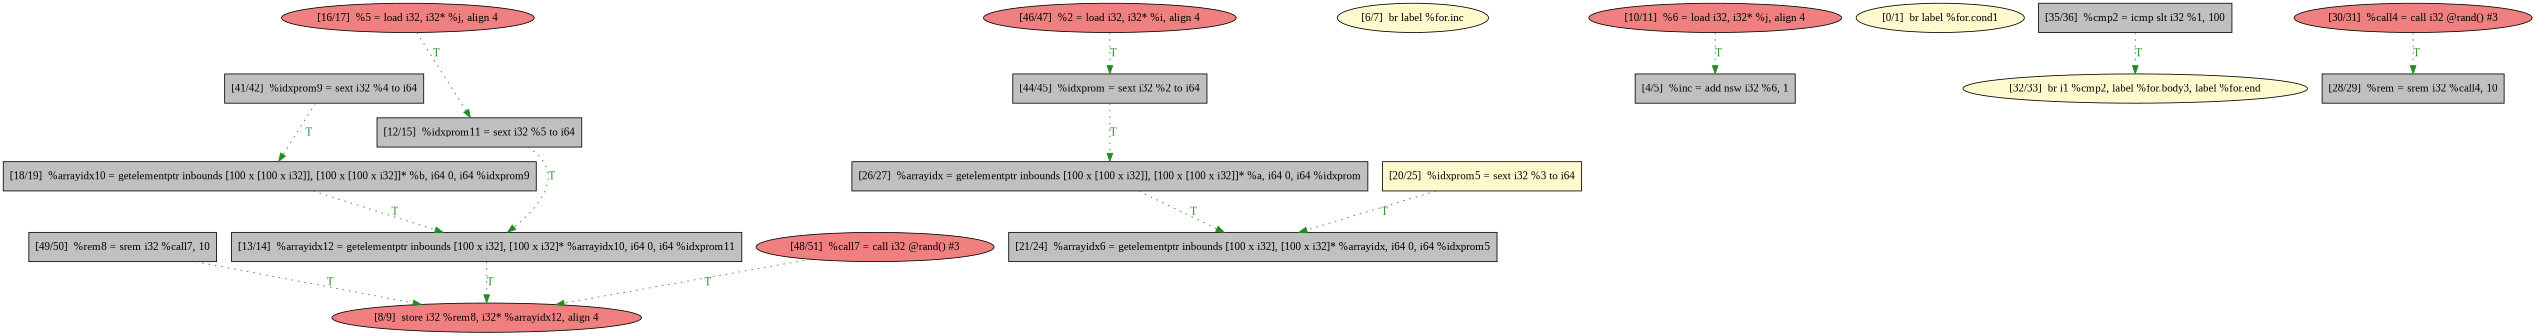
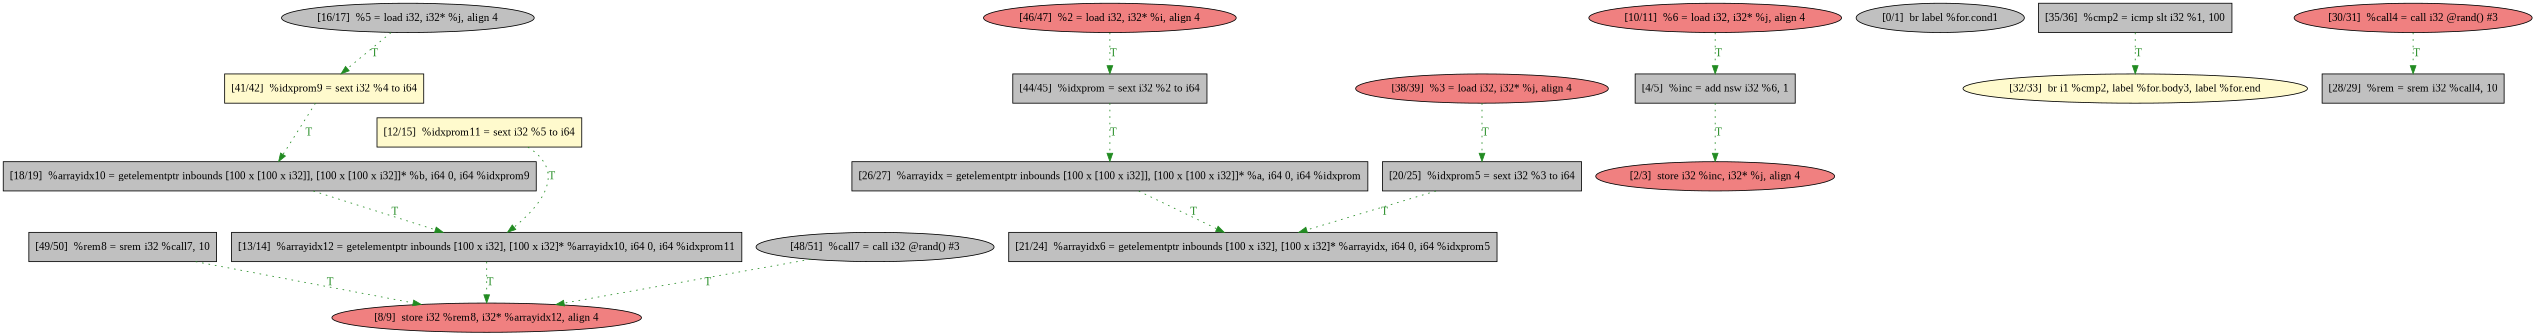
node "[16/17]  %5 = load i32, i32* %j, align 4": fillcolor lightcoral -> grey
node "[6/7]  br label %for.inc": removed
node "[0/1]  br label %for.cond1": fillcolor lemonchiffon -> grey
edge "[16/17]  %5 = load i32, i32* %j, align 4" -> "[12/15]  %idxprom11 = sext i32 %5 to i64": now "[16/17]  %5 = load i32, i32* %j, align 4" -> "[41/42]  %idxprom9 = sext i32 %4 to i64"
node "[41/42]  %idxprom9 = sext i32 %4 to i64": fillcolor grey -> lemonchiffon
node "[38/39]  %3 = load i32, i32* %j, align 4": added
node "[12/15]  %idxprom11 = sext i32 %5 to i64": fillcolor grey -> lemonchiffon
node "[20/25]  %idxprom5 = sext i32 %3 to i64": fillcolor lemonchiffon -> grey
node "[2/3]  store i32 %inc, i32* %j, align 4": added
node "[48/51]  %call7 = call i32 @rand() #3": fillcolor lightcoral -> grey
